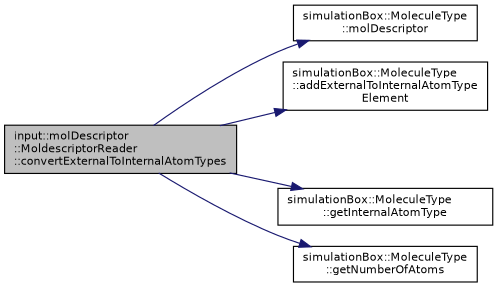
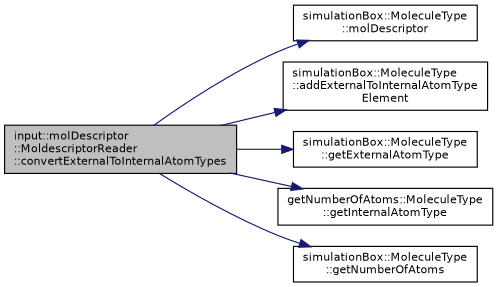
node "simulationBox::MoleculeType ::getExternalAtomType": added
node "simulationBox::MoleculeType ::getInternalAtomType": label "simulationBox::MoleculeType ::getInternalAtomType" -> "getNumberOfAtoms::MoleculeType ::getInternalAtomType"
